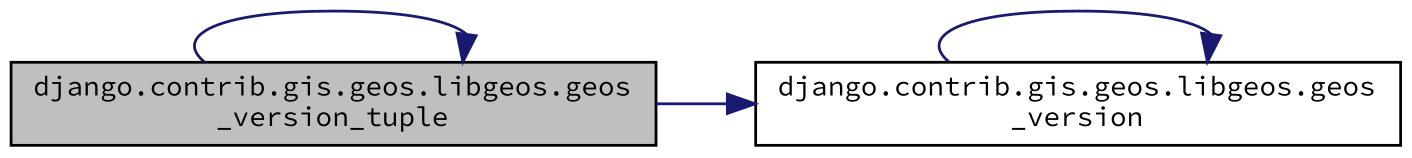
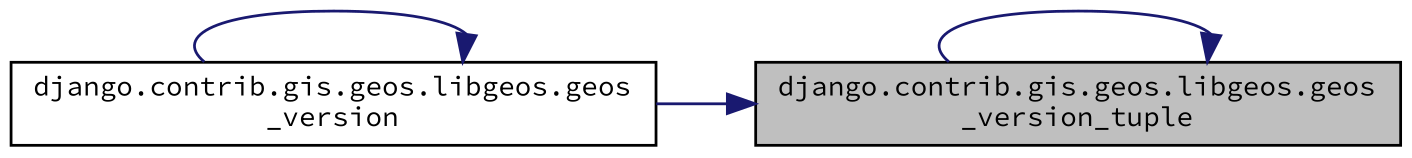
edge "django.contrib.gis.geos.libgeos.geos _version_tuple" -> "django.contrib.gis.geos.libgeos.geos _version": reversed
